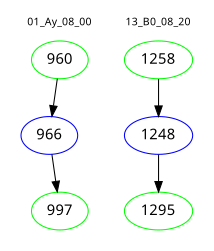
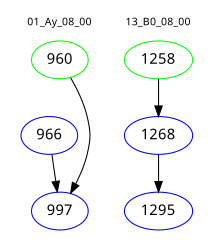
cluster "13_B0_08_20": label "13_B0_08_20" -> "13_B0_08_00"
edge "960" -> "966": now "960" -> "997"
node "1248": label "1248" -> "1268"
node "997": color green -> blue
node "1295": color green -> blue
